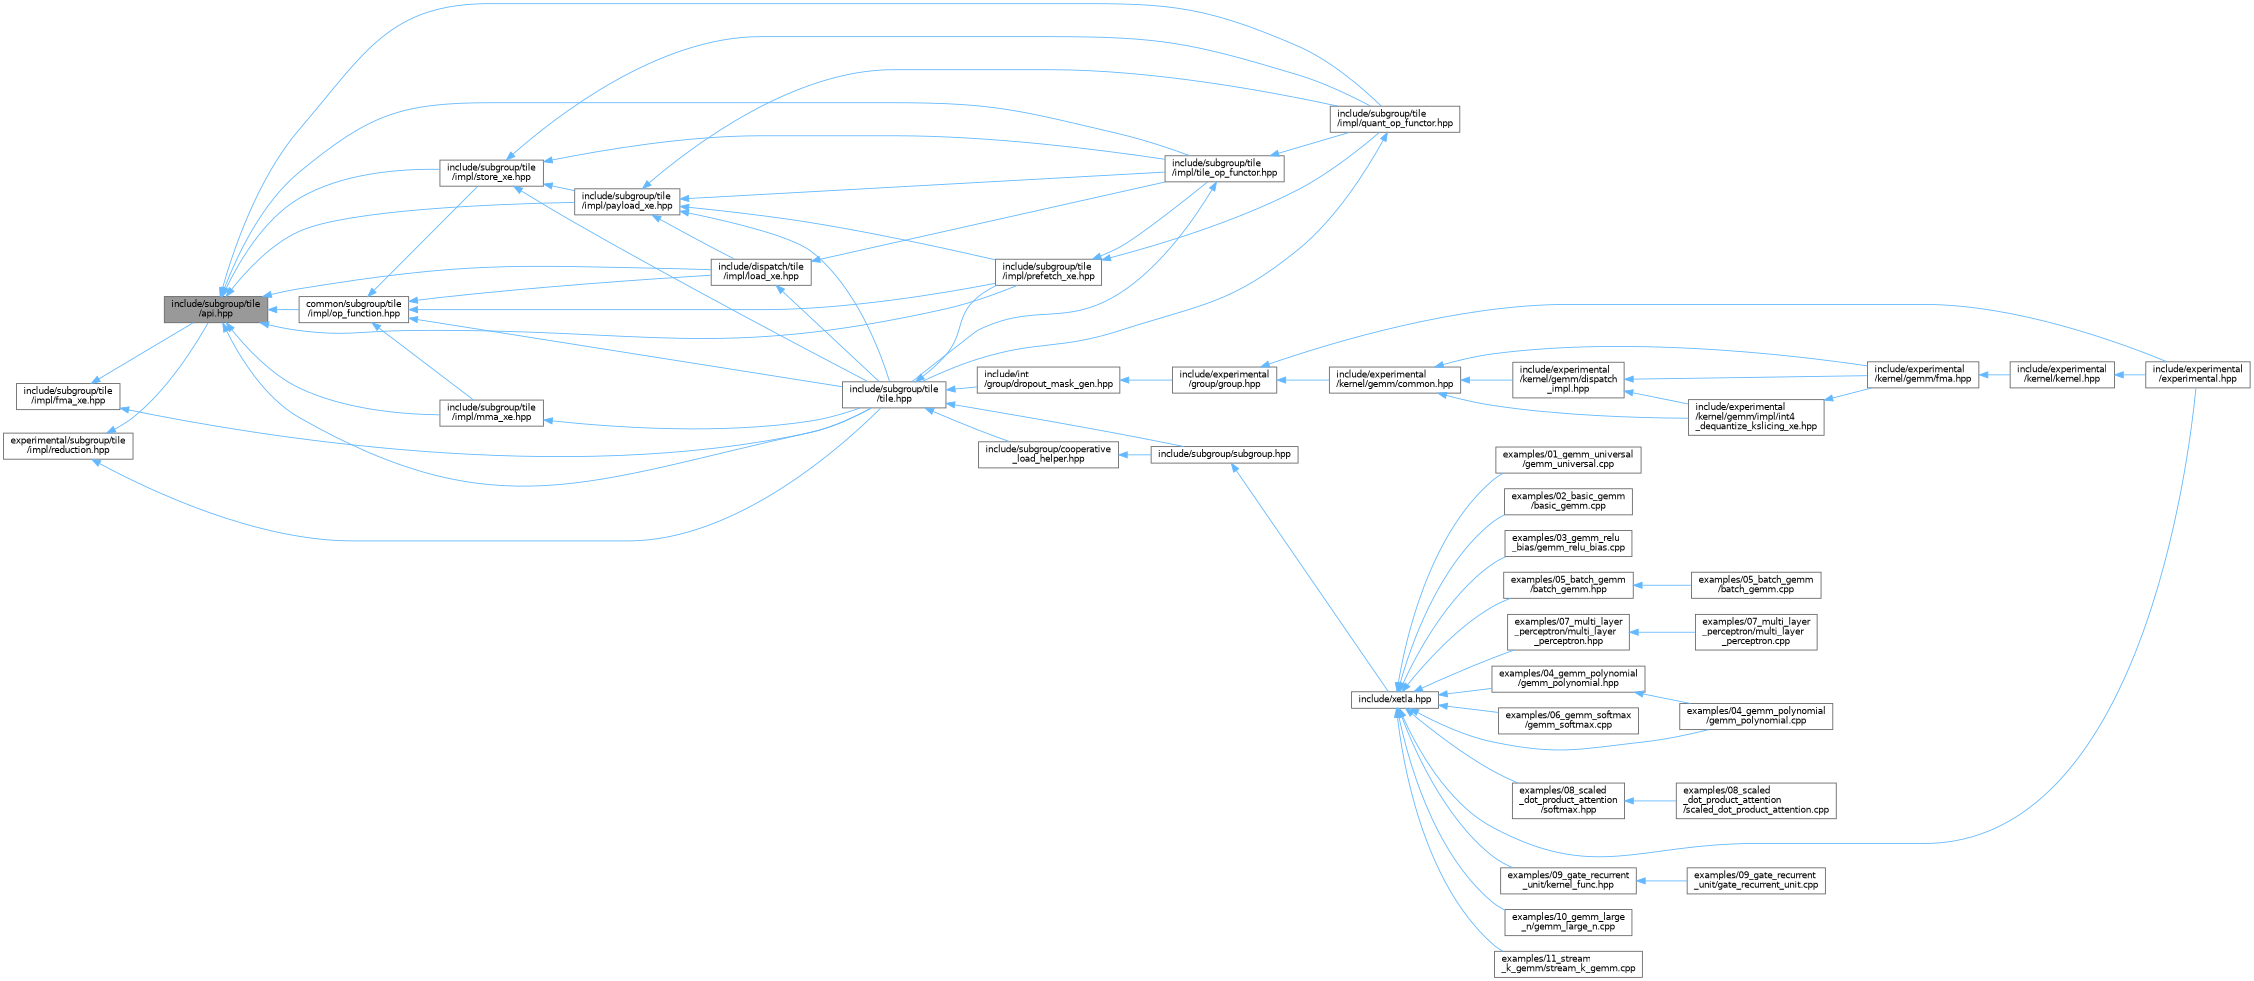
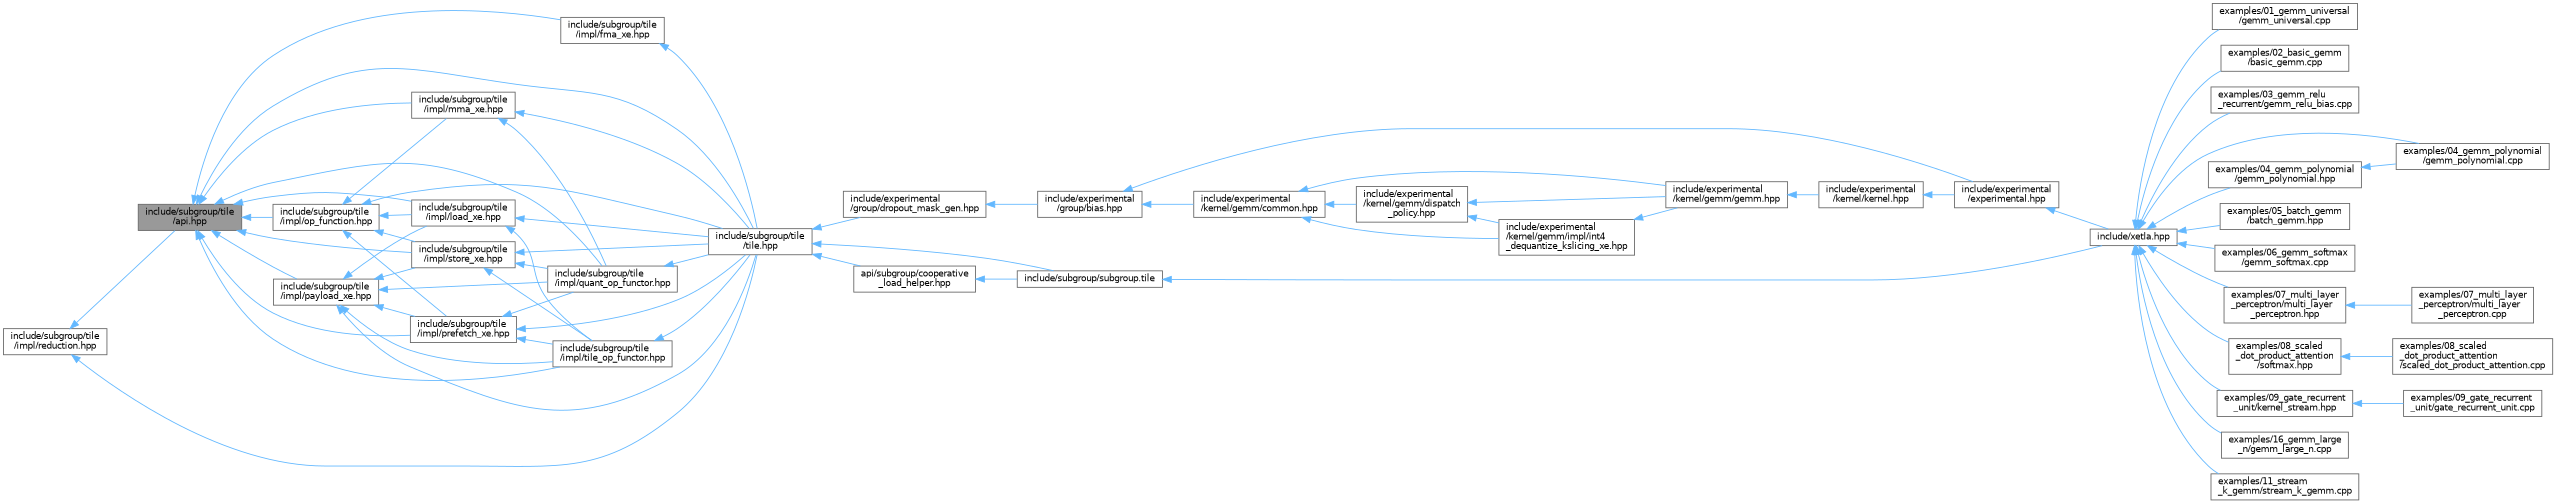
edge "include/subgroup/tile /impl/quant_op_functor.hpp" -> "include/subgroup/tile /impl/tile_op_functor.hpp": now "include/subgroup/tile /impl/quant_op_functor.hpp" -> "include/subgroup/tile /impl/mma_xe.hpp"
edge "include/subgroup/tile /impl/payload_xe.hpp" -> "include/subgroup/tile /impl/store_xe.hpp": reversed
node "include/dispatch/tile /impl/load_xe.hpp": label "include/dispatch/tile /impl/load_xe.hpp" -> "include/subgroup/tile /impl/load_xe.hpp"
node "common/subgroup/tile /impl/op_function.hpp": label "common/subgroup/tile /impl/op_function.hpp" -> "include/subgroup/tile /impl/op_function.hpp"
edge "include/subgroup/tile /impl/prefetch_xe.hpp" -> "include/subgroup/tile /tile.hpp": reversed
edge "include/subgroup/tile /api.hpp" -> "include/subgroup/tile /impl/fma_xe.hpp": reversed
node "include/experimental /kernel/gemm/fma.hpp": label "include/experimental /kernel/gemm/fma.hpp" -> "include/experimental /kernel/gemm/gemm.hpp"
node "include/int /group/dropout_mask_gen.hpp": label "include/int /group/dropout_mask_gen.hpp" -> "include/experimental /group/dropout_mask_gen.hpp"
node "include/experimental /group/group.hpp": label "include/experimental /group/group.hpp" -> "include/experimental /group/bias.hpp"
node "include/experimental /kernel/gemm/dispatch _impl.hpp": label "include/experimental /kernel/gemm/dispatch _impl.hpp" -> "include/experimental /kernel/gemm/dispatch _policy.hpp"
node "experimental/subgroup/tile /impl/reduction.hpp": label "experimental/subgroup/tile /impl/reduction.hpp" -> "include/subgroup/tile /impl/reduction.hpp"
node "include/subgroup/cooperative _load_helper.hpp": label "include/subgroup/cooperative _load_helper.hpp" -> "api/subgroup/cooperative _load_helper.hpp"
node "include/subgroup/subgroup.hpp": label "include/subgroup/subgroup.hpp" -> "include/subgroup/subgroup.tile"
node "examples/03_gemm_relu _bias/gemm_relu_bias.cpp": label "examples/03_gemm_relu _bias/gemm_relu_bias.cpp" -> "examples/03_gemm_relu _recurrent/gemm_relu_bias.cpp"
node "examples/05_batch_gemm /batch_gemm.cpp": removed
edge "include/experimental /experimental.hpp" -> "include/xetla.hpp": reversed
node "examples/09_gate_recurrent _unit/kernel_func.hpp": label "examples/09_gate_recurrent _unit/kernel_func.hpp" -> "examples/09_gate_recurrent _unit/kernel_stream.hpp"
node "examples/10_gemm_large _n/gemm_large_n.cpp": label "examples/10_gemm_large _n/gemm_large_n.cpp" -> "examples/16_gemm_large _n/gemm_large_n.cpp"
